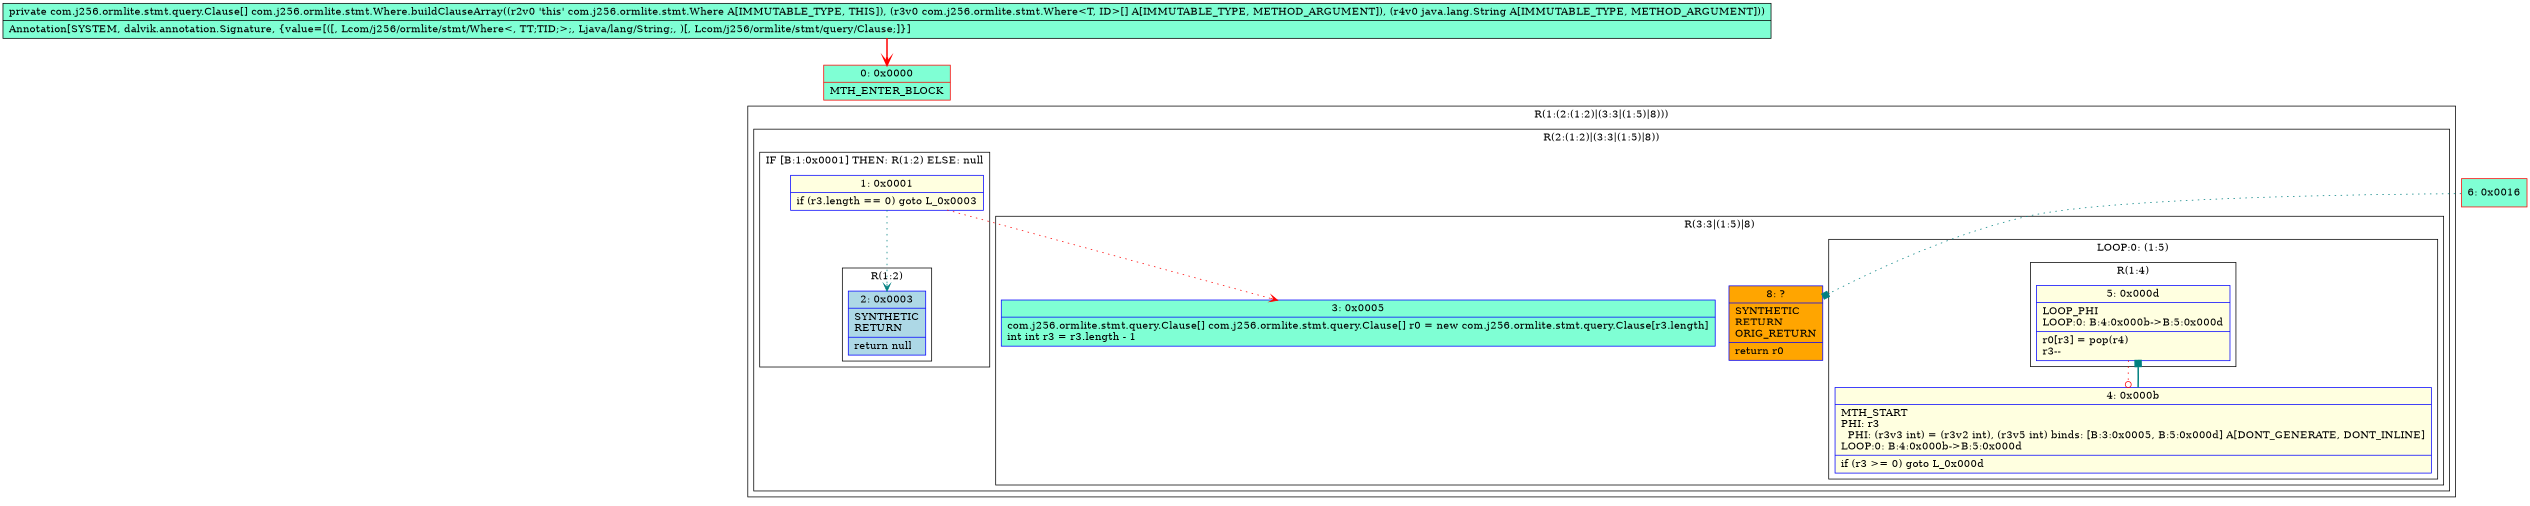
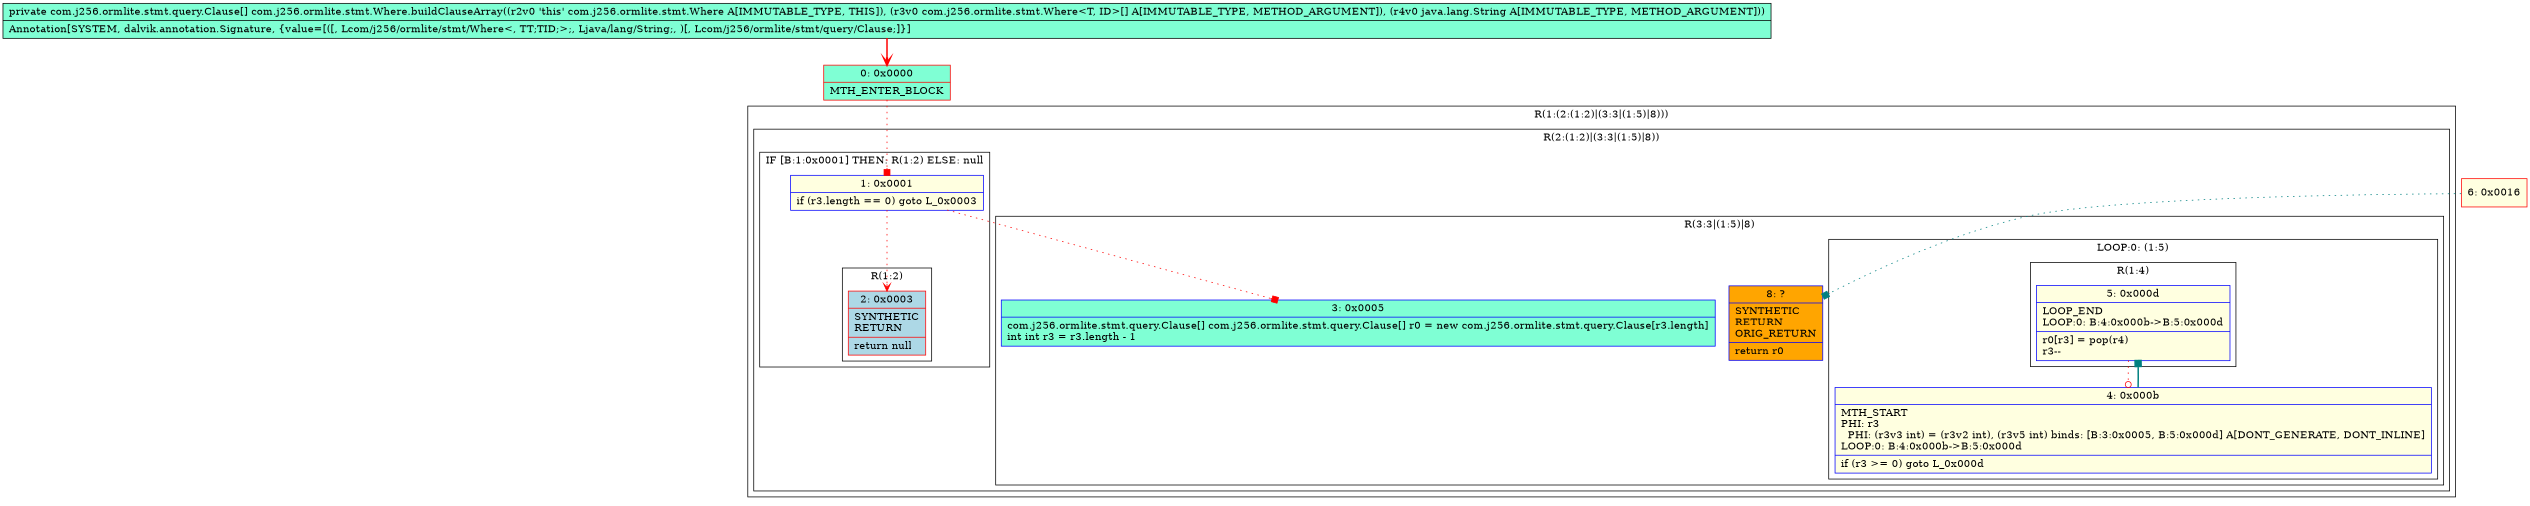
edge "0: 0x0000" -> "1: 0x0001": added
node "6: 0x0016": fillcolor aquamarine -> lightyellow
edge "1: 0x0001" -> "2: 0x0003": color teal -> red
edge "1: 0x0001" -> "3: 0x0005": arrowhead vee -> box
node "5: 0x000d": text "LOOP_PHI" -> "LOOP_END"
node "2: 0x0003": color blue -> red
